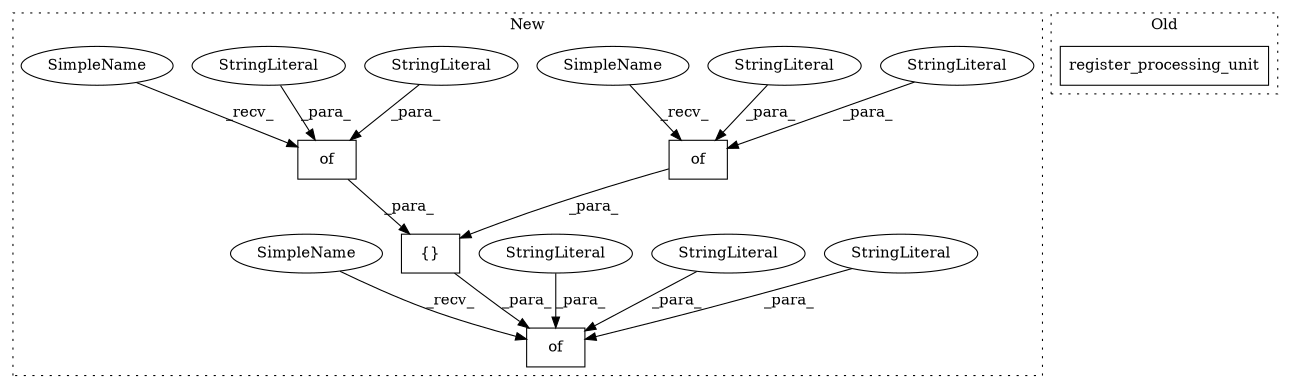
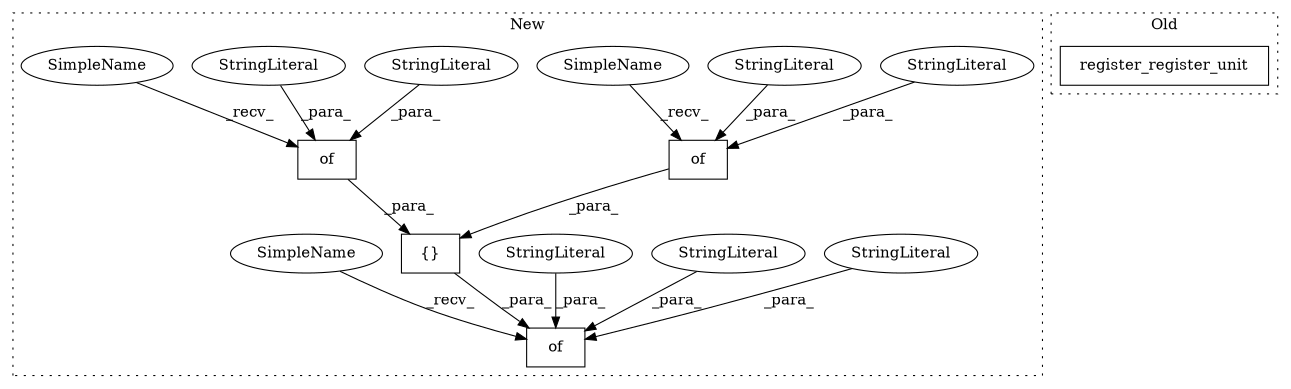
node "register_processing_unit": label "register_processing_unit" -> "register_register_unit"
